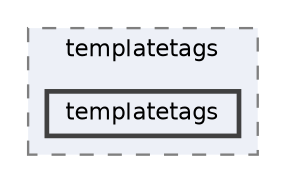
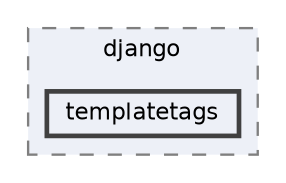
cluster "templatetags": label "templatetags" -> "django"
